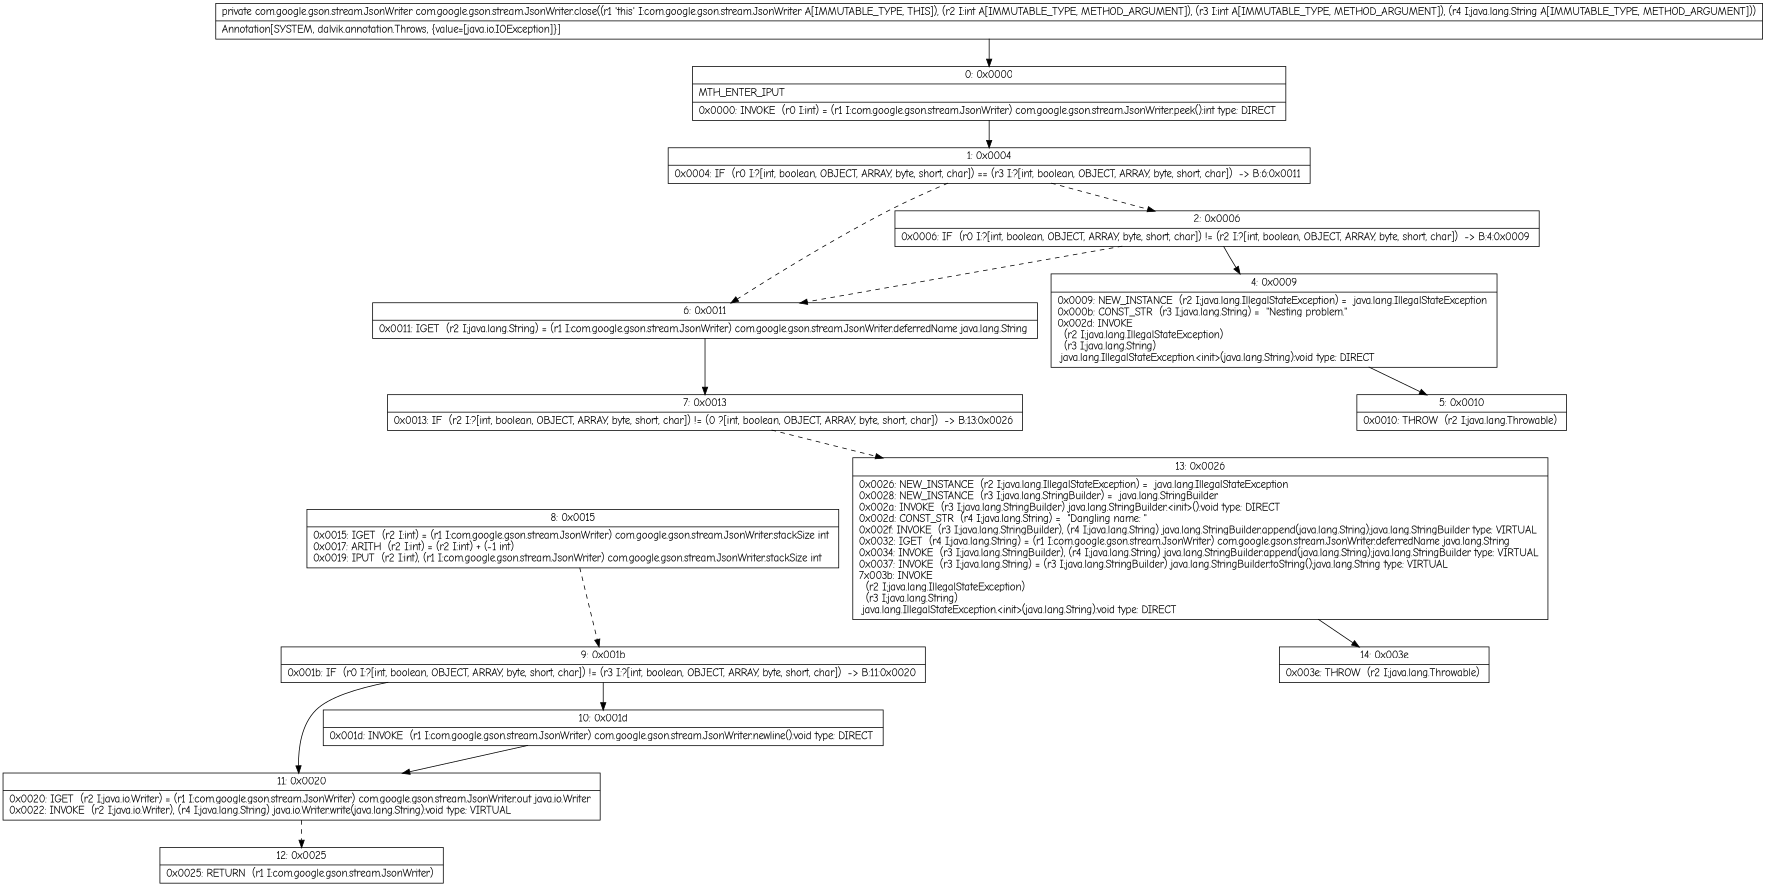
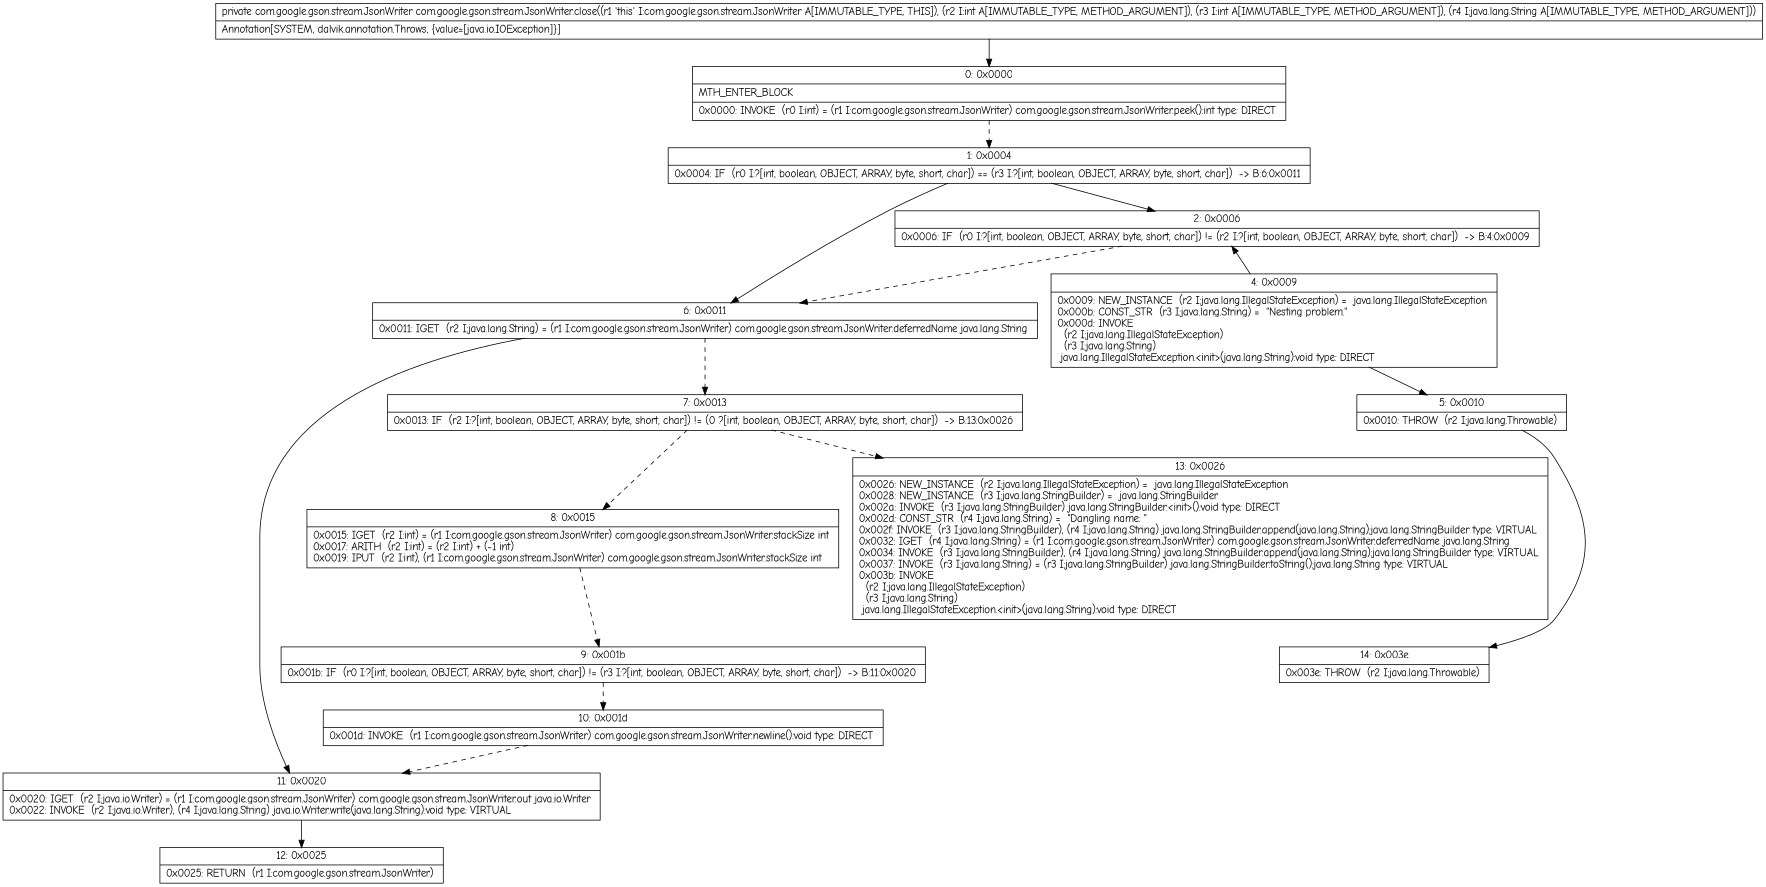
node "0: 0x0000": text "MTH_ENTER_IPUT" -> "MTH_ENTER_BLOCK"
edge "0: 0x0000" -> "1: 0x0004": style solid -> dashed
edge "1: 0x0004" -> "2: 0x0006": style dashed -> solid
edge "1: 0x0004" -> "6: 0x0011": style dashed -> solid
edge "2: 0x0006" -> "4: 0x0009": reversed
node "4: 0x0009": text "0x002d: INVOKE" -> "0x000d: INVOKE"
edge "6: 0x0011" -> "7: 0x0013": style solid -> dashed
edge "7: 0x0013" -> "8: 0x0015": added
node "13: 0x0026": text "7x003b: INVOKE" -> "0x003b: INVOKE"
edge "13: 0x0026" -> "14: 0x003e": now "5: 0x0010" -> "14: 0x003e"
edge "9: 0x001b" -> "10: 0x001d": style solid -> dashed
edge "9: 0x001b" -> "11: 0x0020": now "6: 0x0011" -> "11: 0x0020"
edge "10: 0x001d" -> "11: 0x0020": style solid -> dashed
edge "11: 0x0020" -> "12: 0x0025": style dashed -> solid
